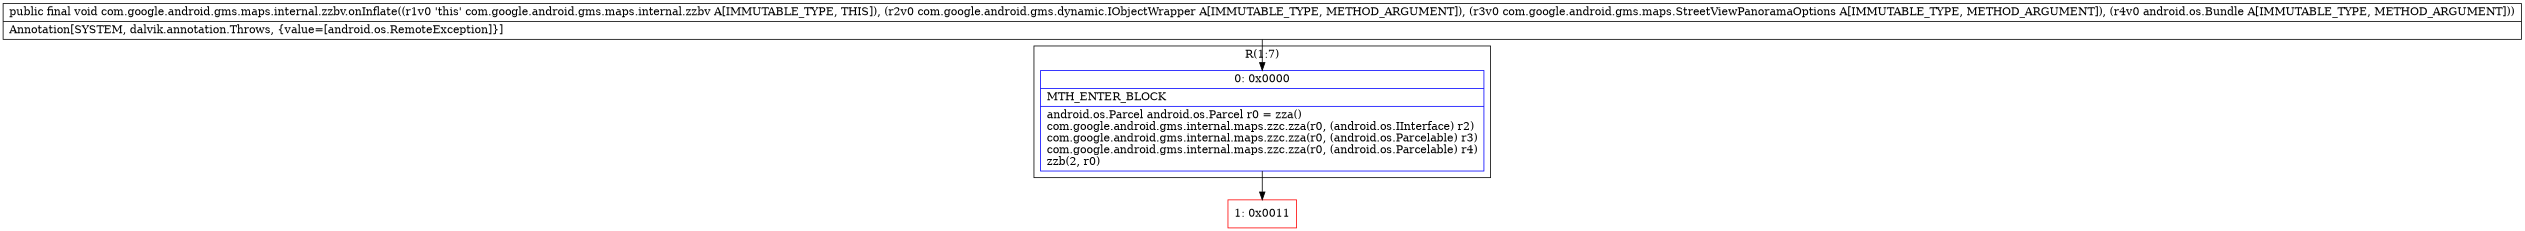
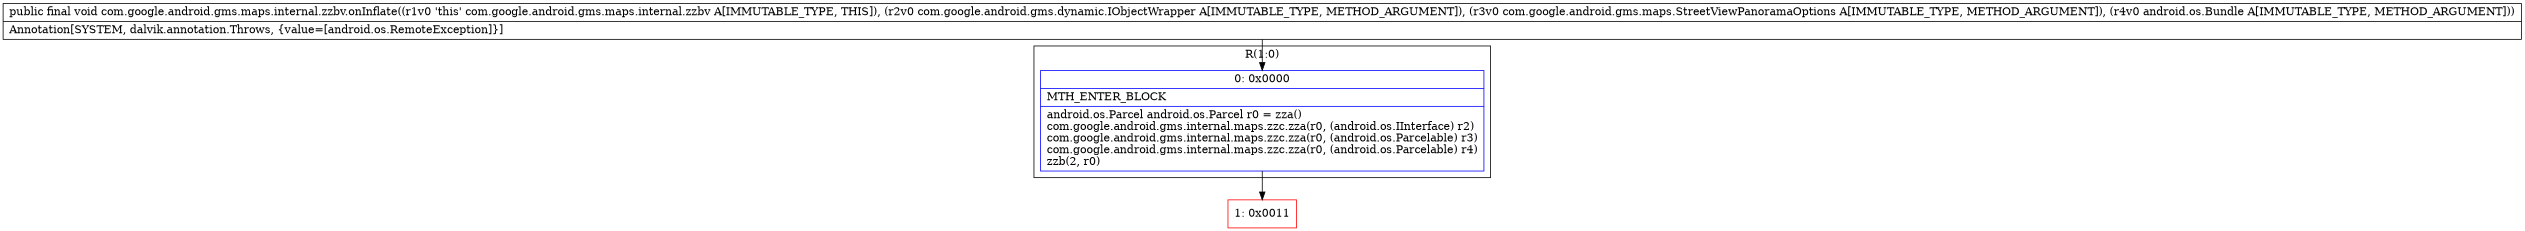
cluster "R(1:7)": label "R(1:7)" -> "R(1:0)"
